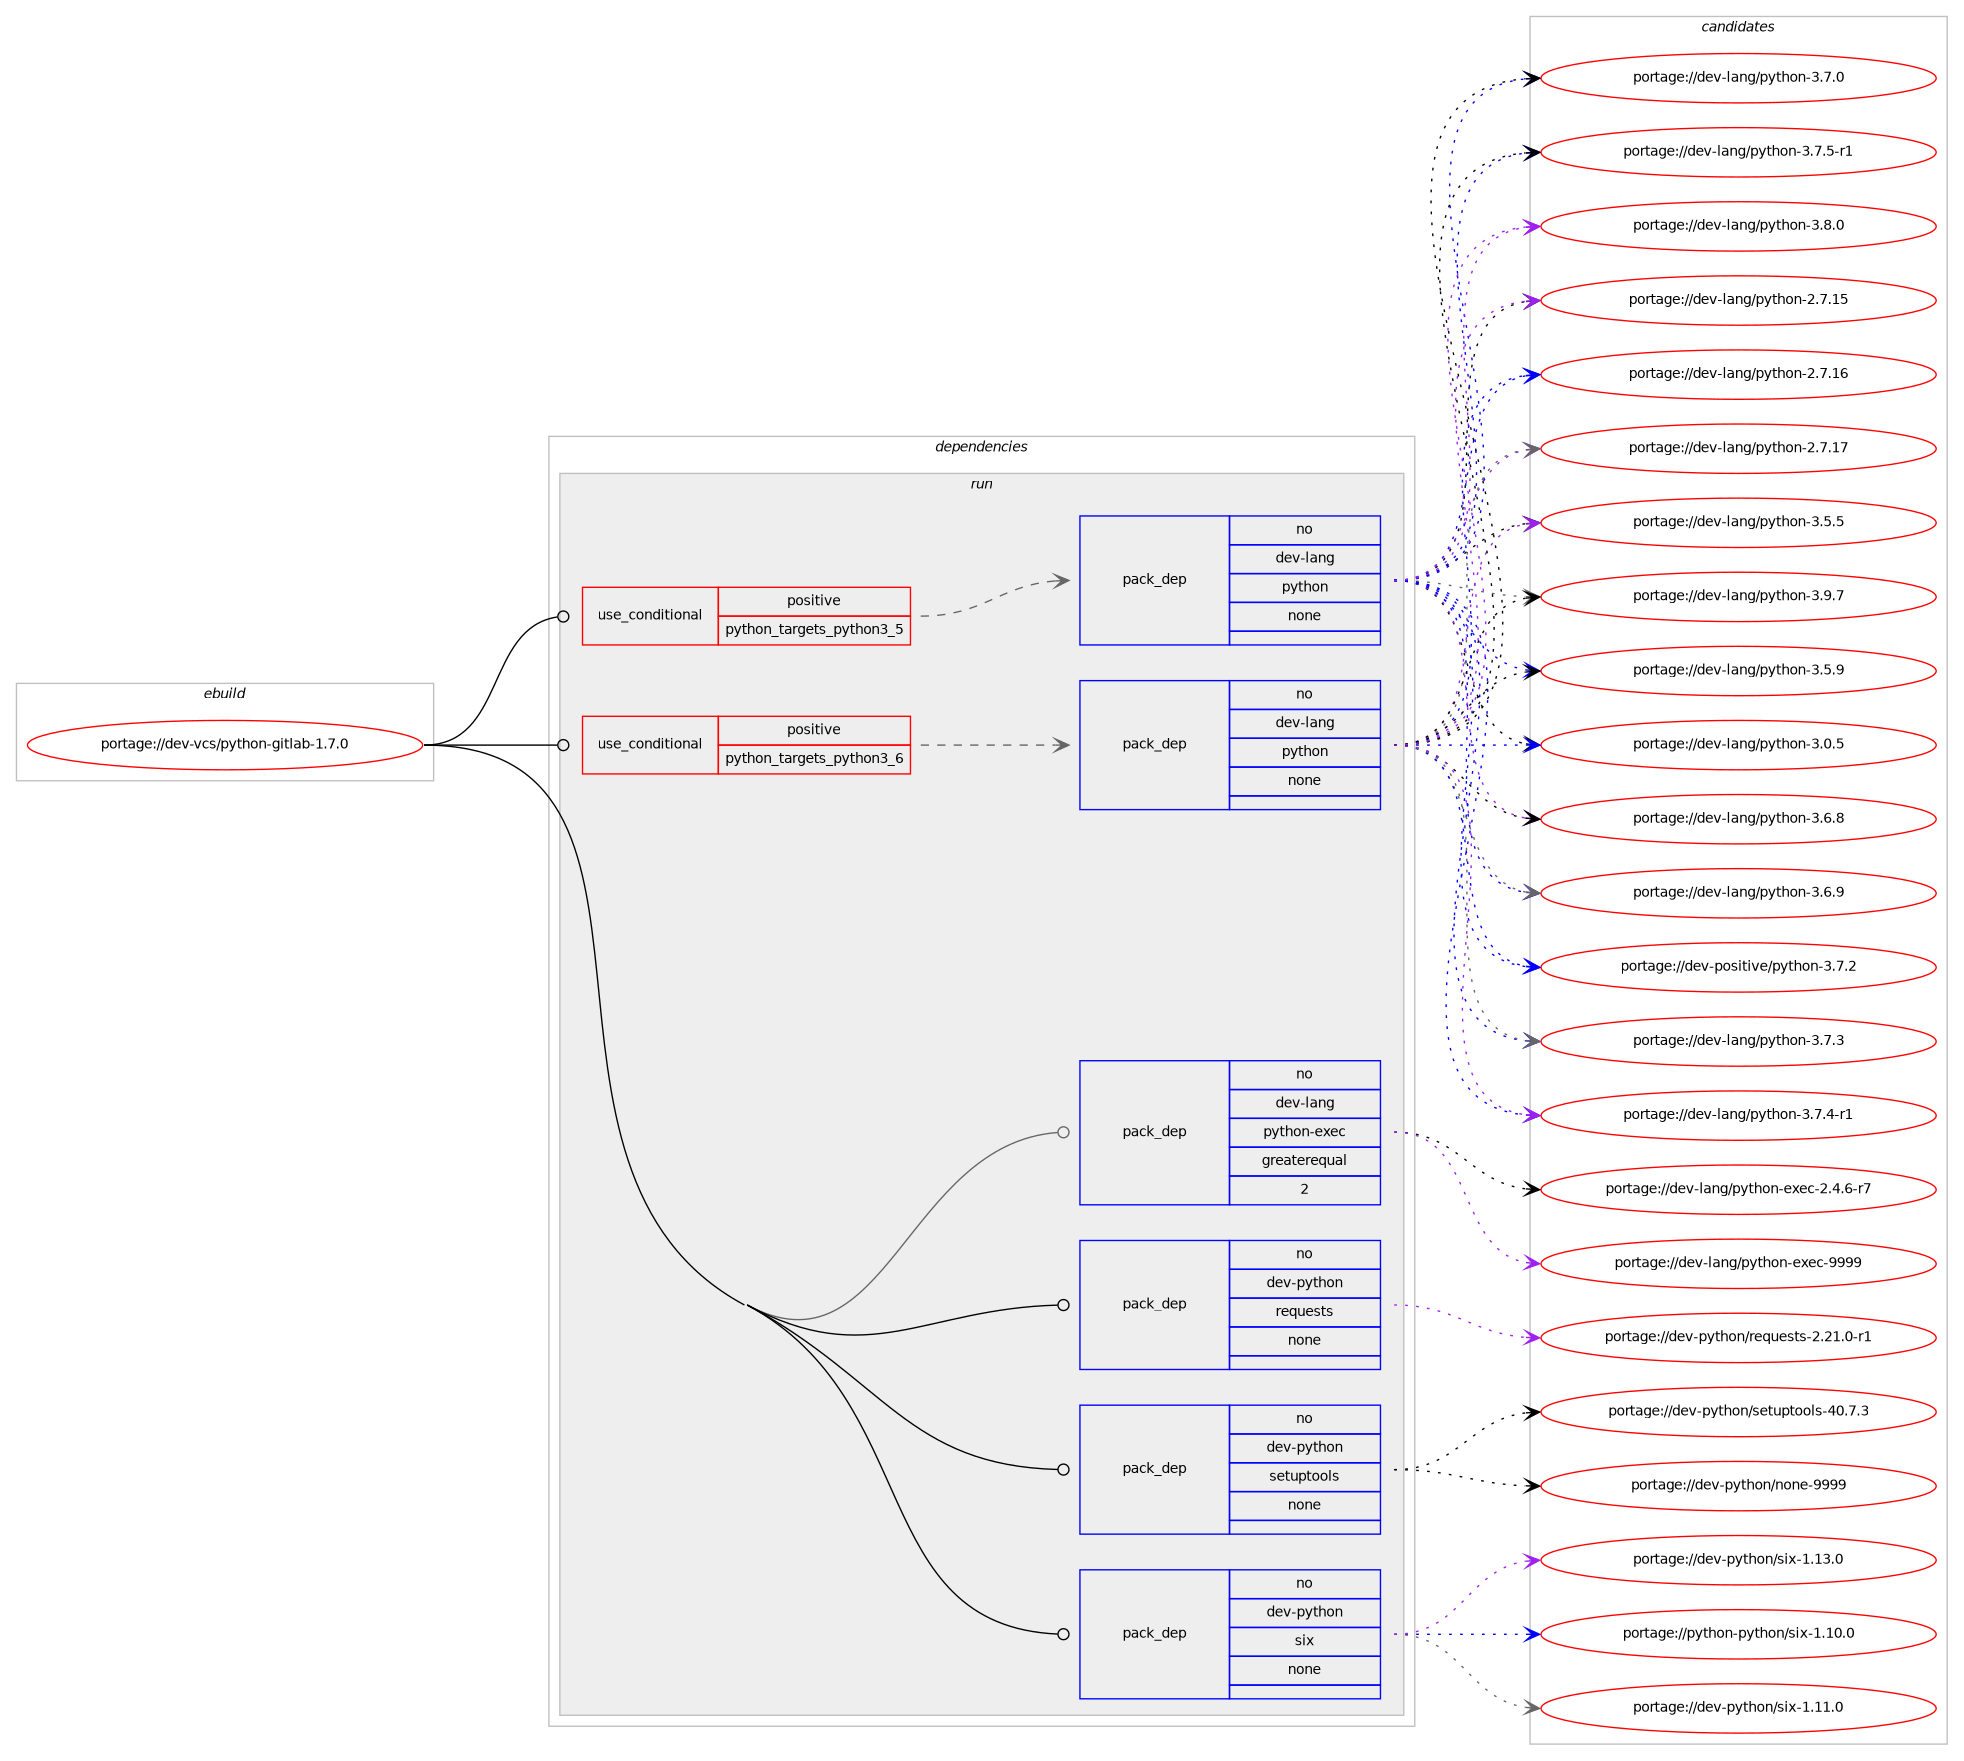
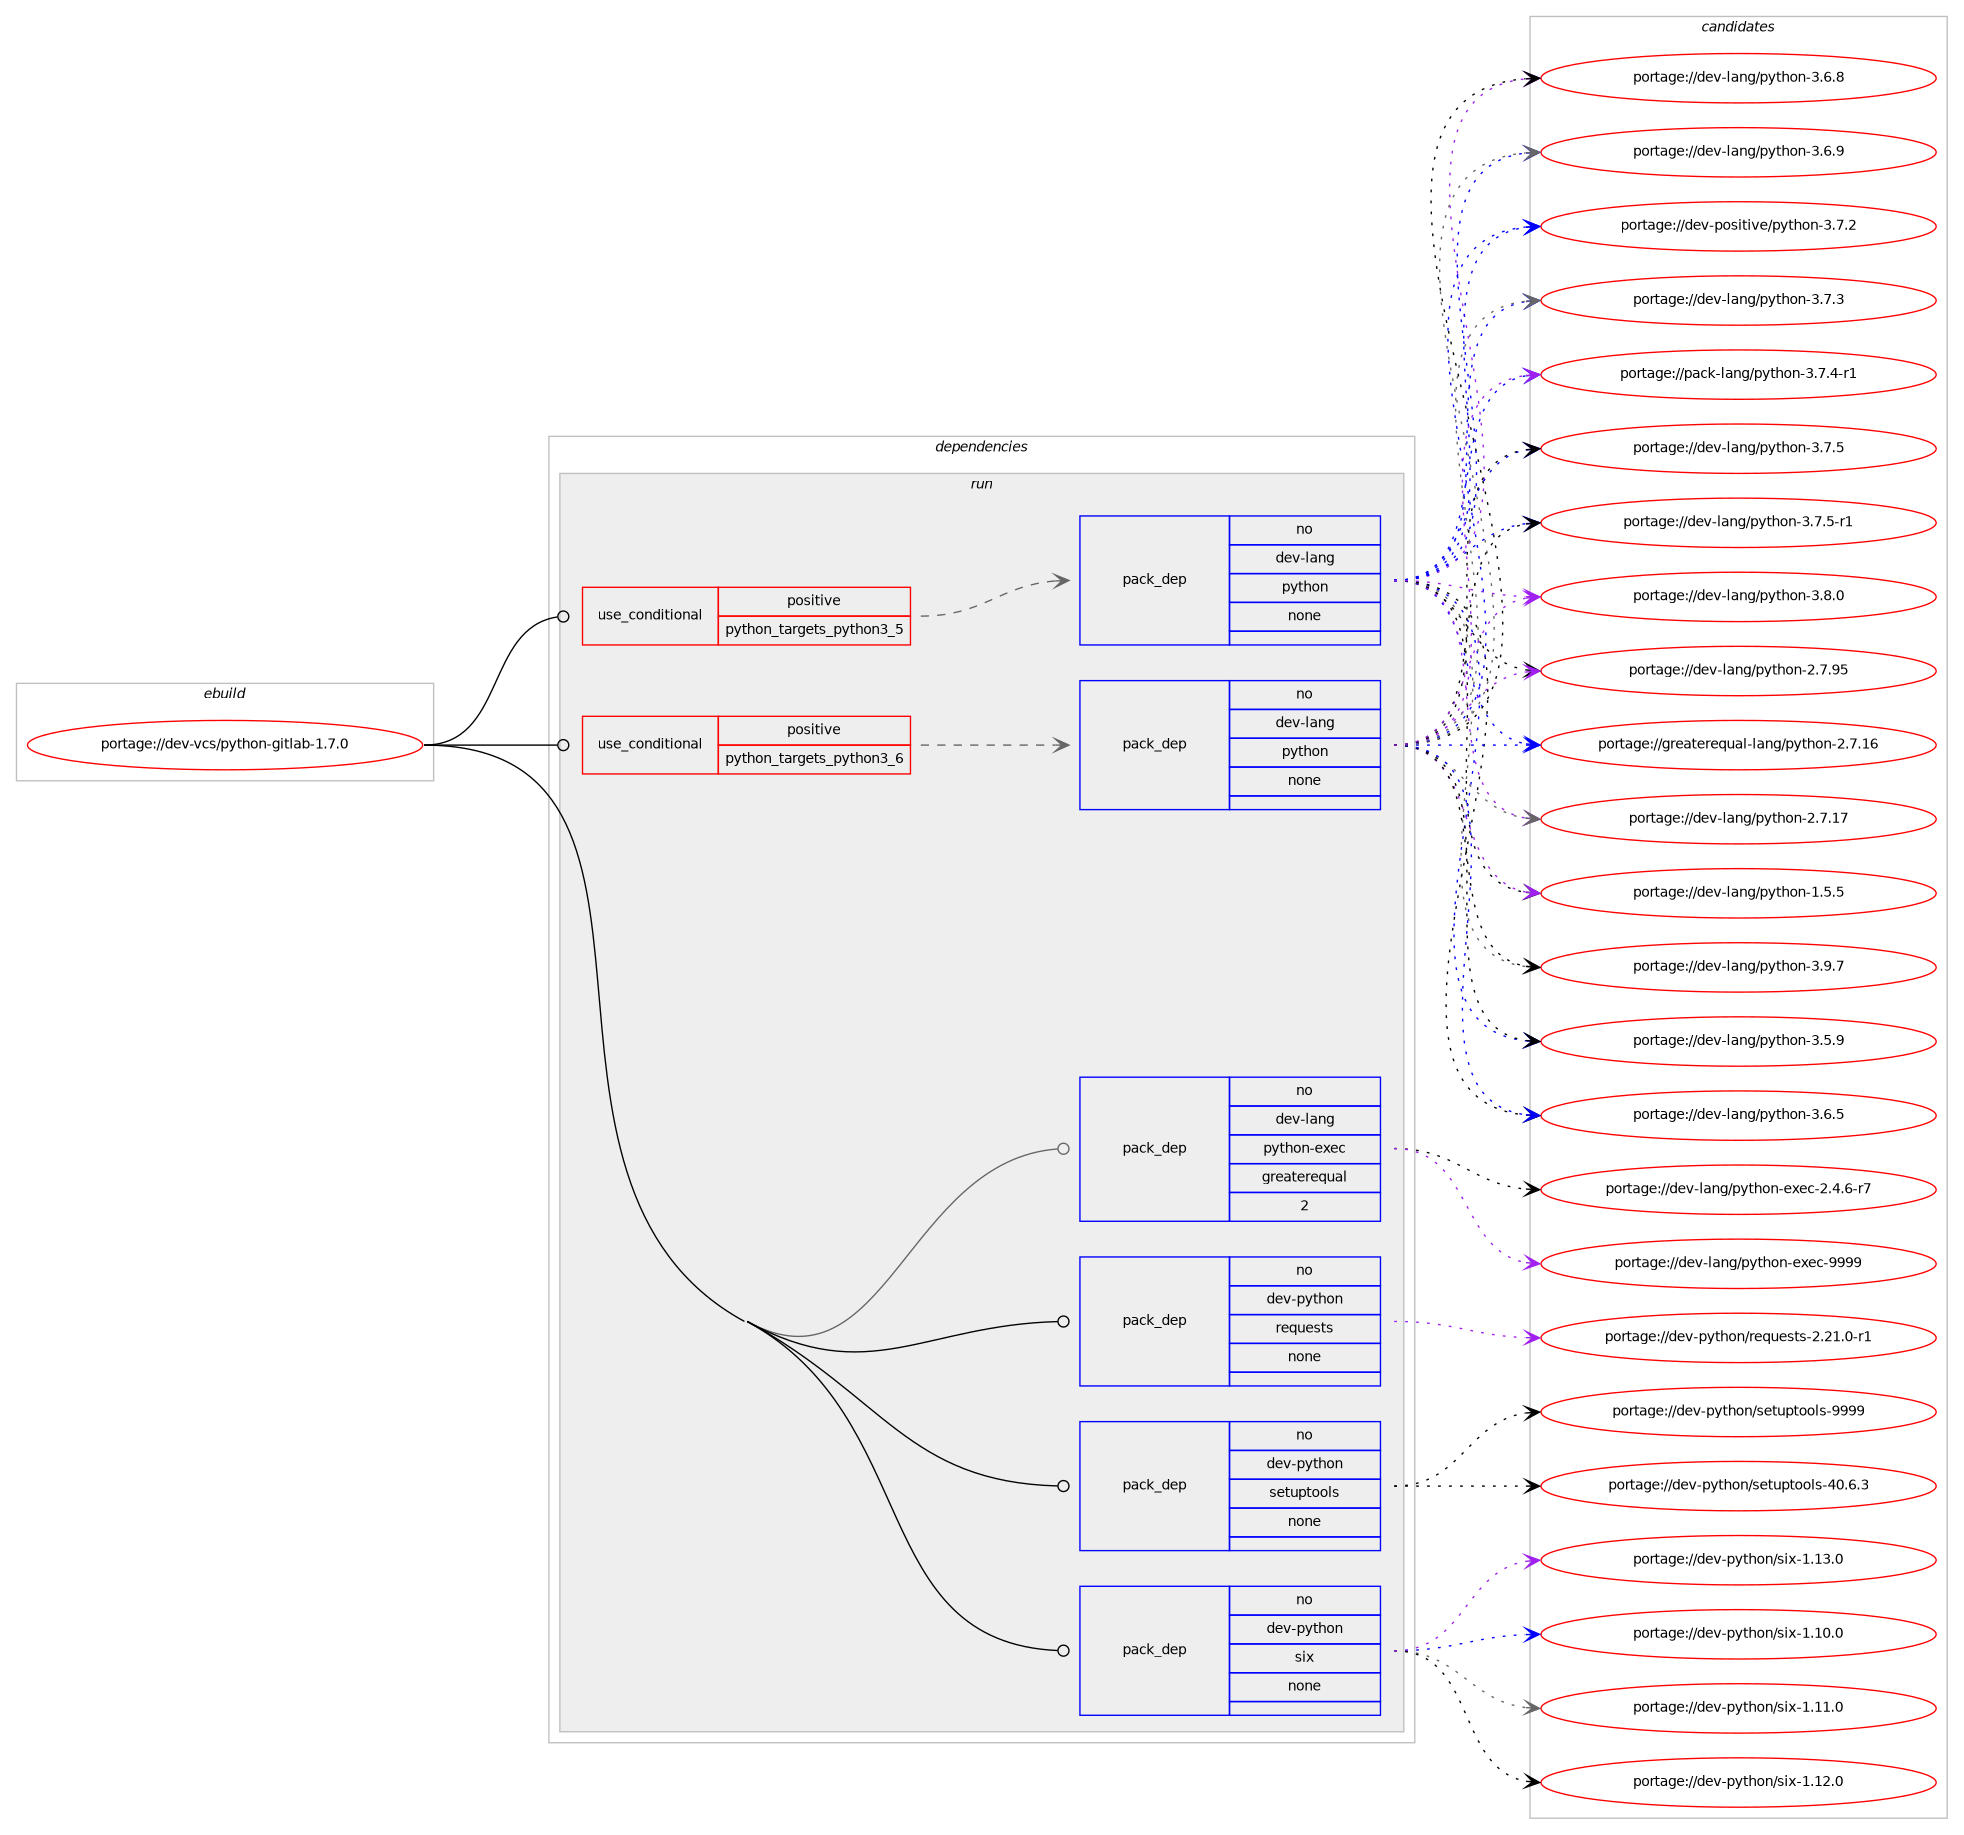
node "portage://dev-lang/python-3.7.0": label "portage://dev-lang/python-3.7.0" -> "portage://dev-lang/python-3.7.5"
node "portage://dev-lang/python-2.7.15": label "portage://dev-lang/python-2.7.15" -> "portage://dev-lang/python-2.7.95"
node "portage://dev-lang/python-2.7.16": label "portage://dev-lang/python-2.7.16" -> "portage://greaterequal-lang/python-2.7.16"
node "portage://dev-lang/python-3.5.5": label "portage://dev-lang/python-3.5.5" -> "portage://dev-lang/python-1.5.5"
node "portage://dev-lang/python-3.0.5": label "portage://dev-lang/python-3.0.5" -> "portage://dev-lang/python-3.6.5"
node "portage://dev-lang/python-3.7.4-r1": label "portage://dev-lang/python-3.7.4-r1" -> "portage://pack-lang/python-3.7.4-r1"
node "portage://dev-python/setuptools-40.7.3": label "portage://dev-python/setuptools-40.7.3" -> "portage://dev-python/setuptools-40.6.3"
node "portage://dev-python/none-9999": label "portage://dev-python/none-9999" -> "portage://dev-python/setuptools-9999"
node "portage://python-python/six-1.10.0": label "portage://python-python/six-1.10.0" -> "portage://dev-python/six-1.10.0"
node "portage://dev-python/six-1.12.0": added
